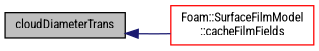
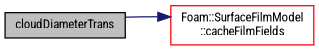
edge "Foam::SurfaceFilmModel ::cacheFilmFields" -> "cloudDiameterTrans": reversed
